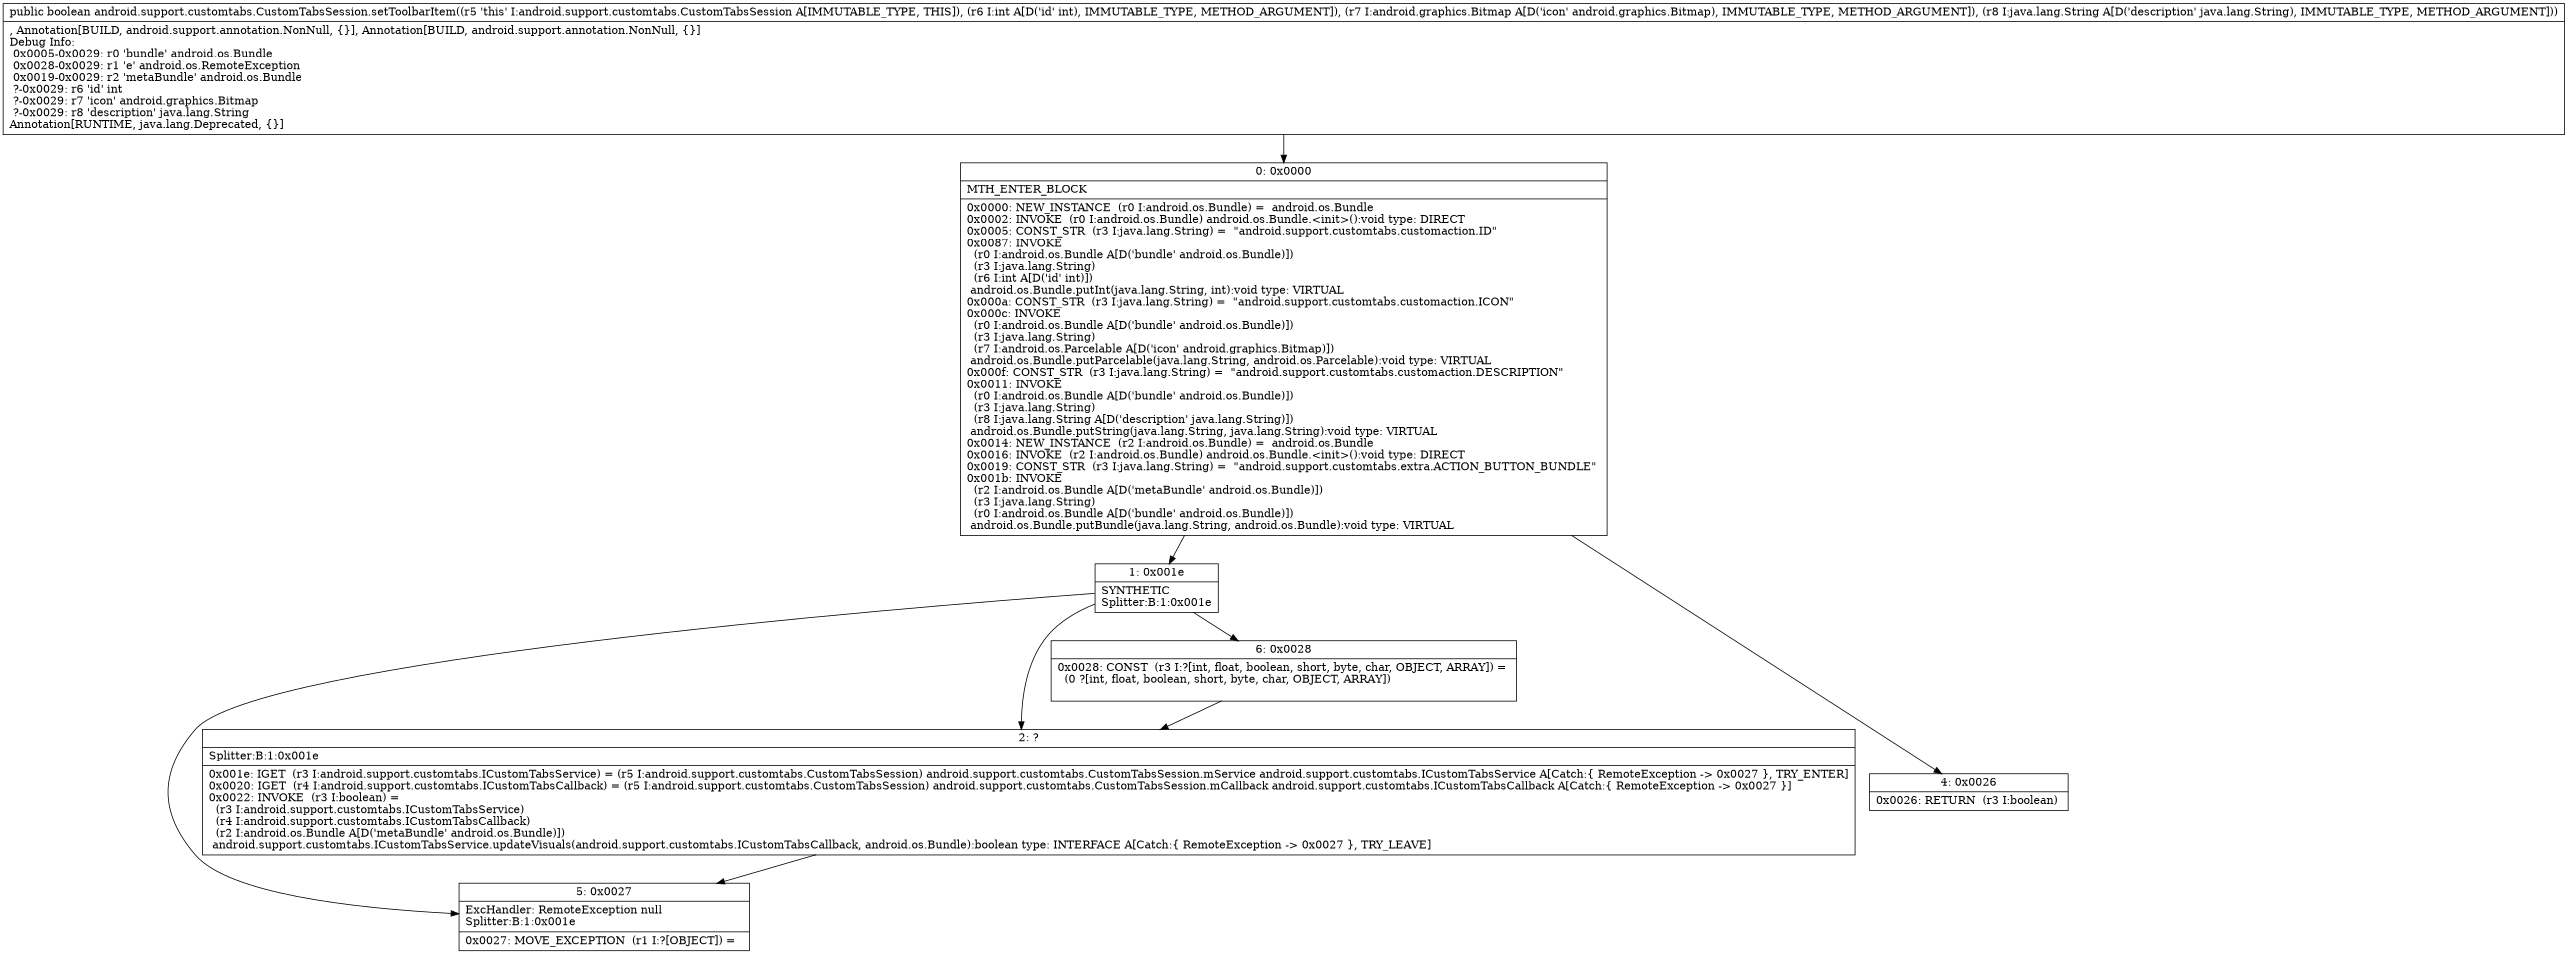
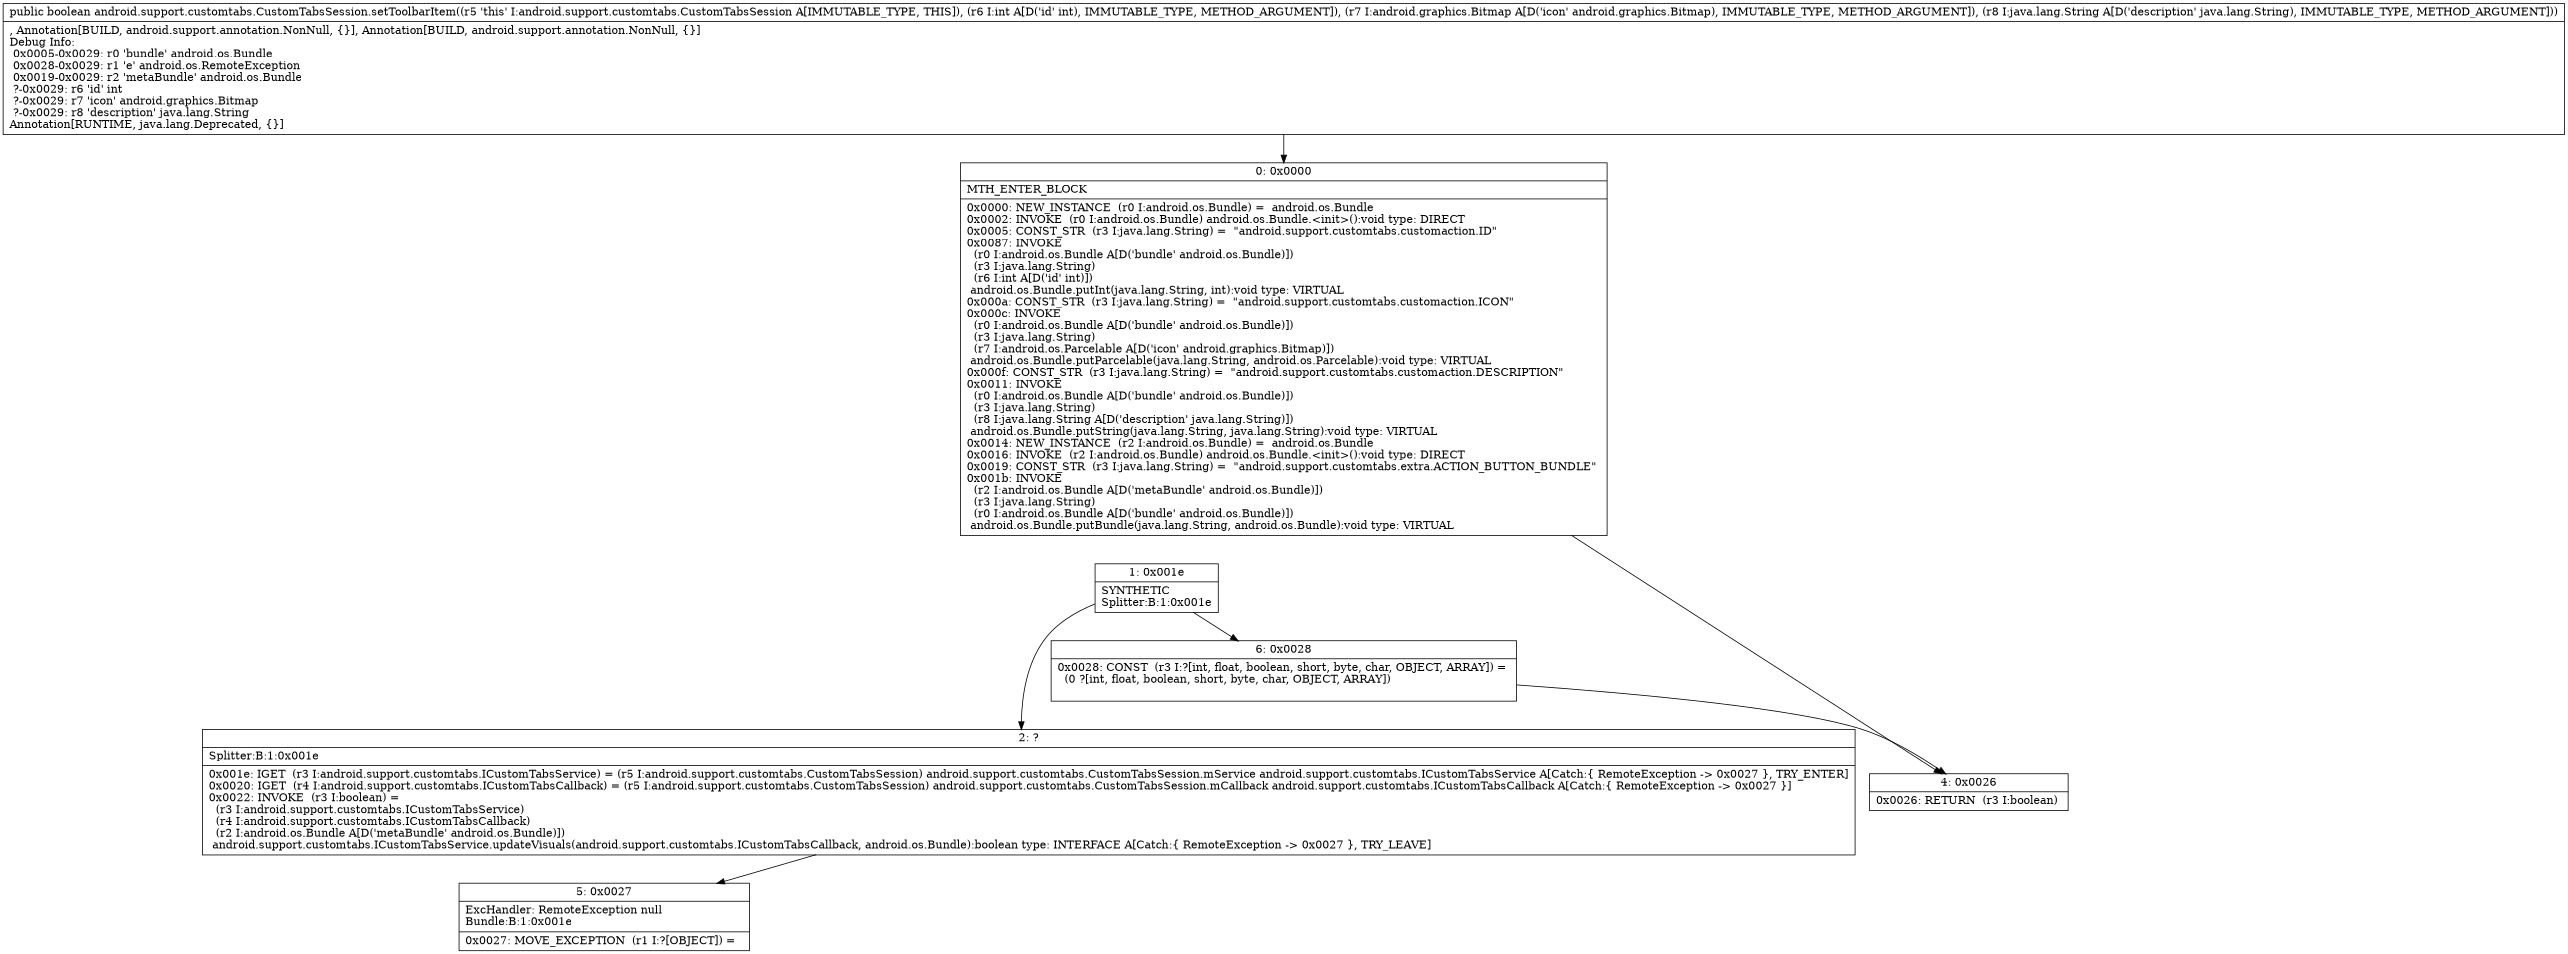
edge "0: 0x0000" -> "1: 0x001e": removed
edge "1: 0x001e" -> "5: 0x0027": removed
edge "6: 0x0028" -> "2: ?": now "6: 0x0028" -> "4: 0x0026"
node "5: 0x0027": text "Splitter:B:1:0x001e" -> "Bundle:B:1:0x001e"
